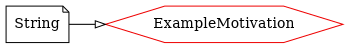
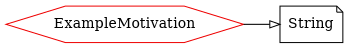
edge "String" -> "ExampleMotivation": reversed
